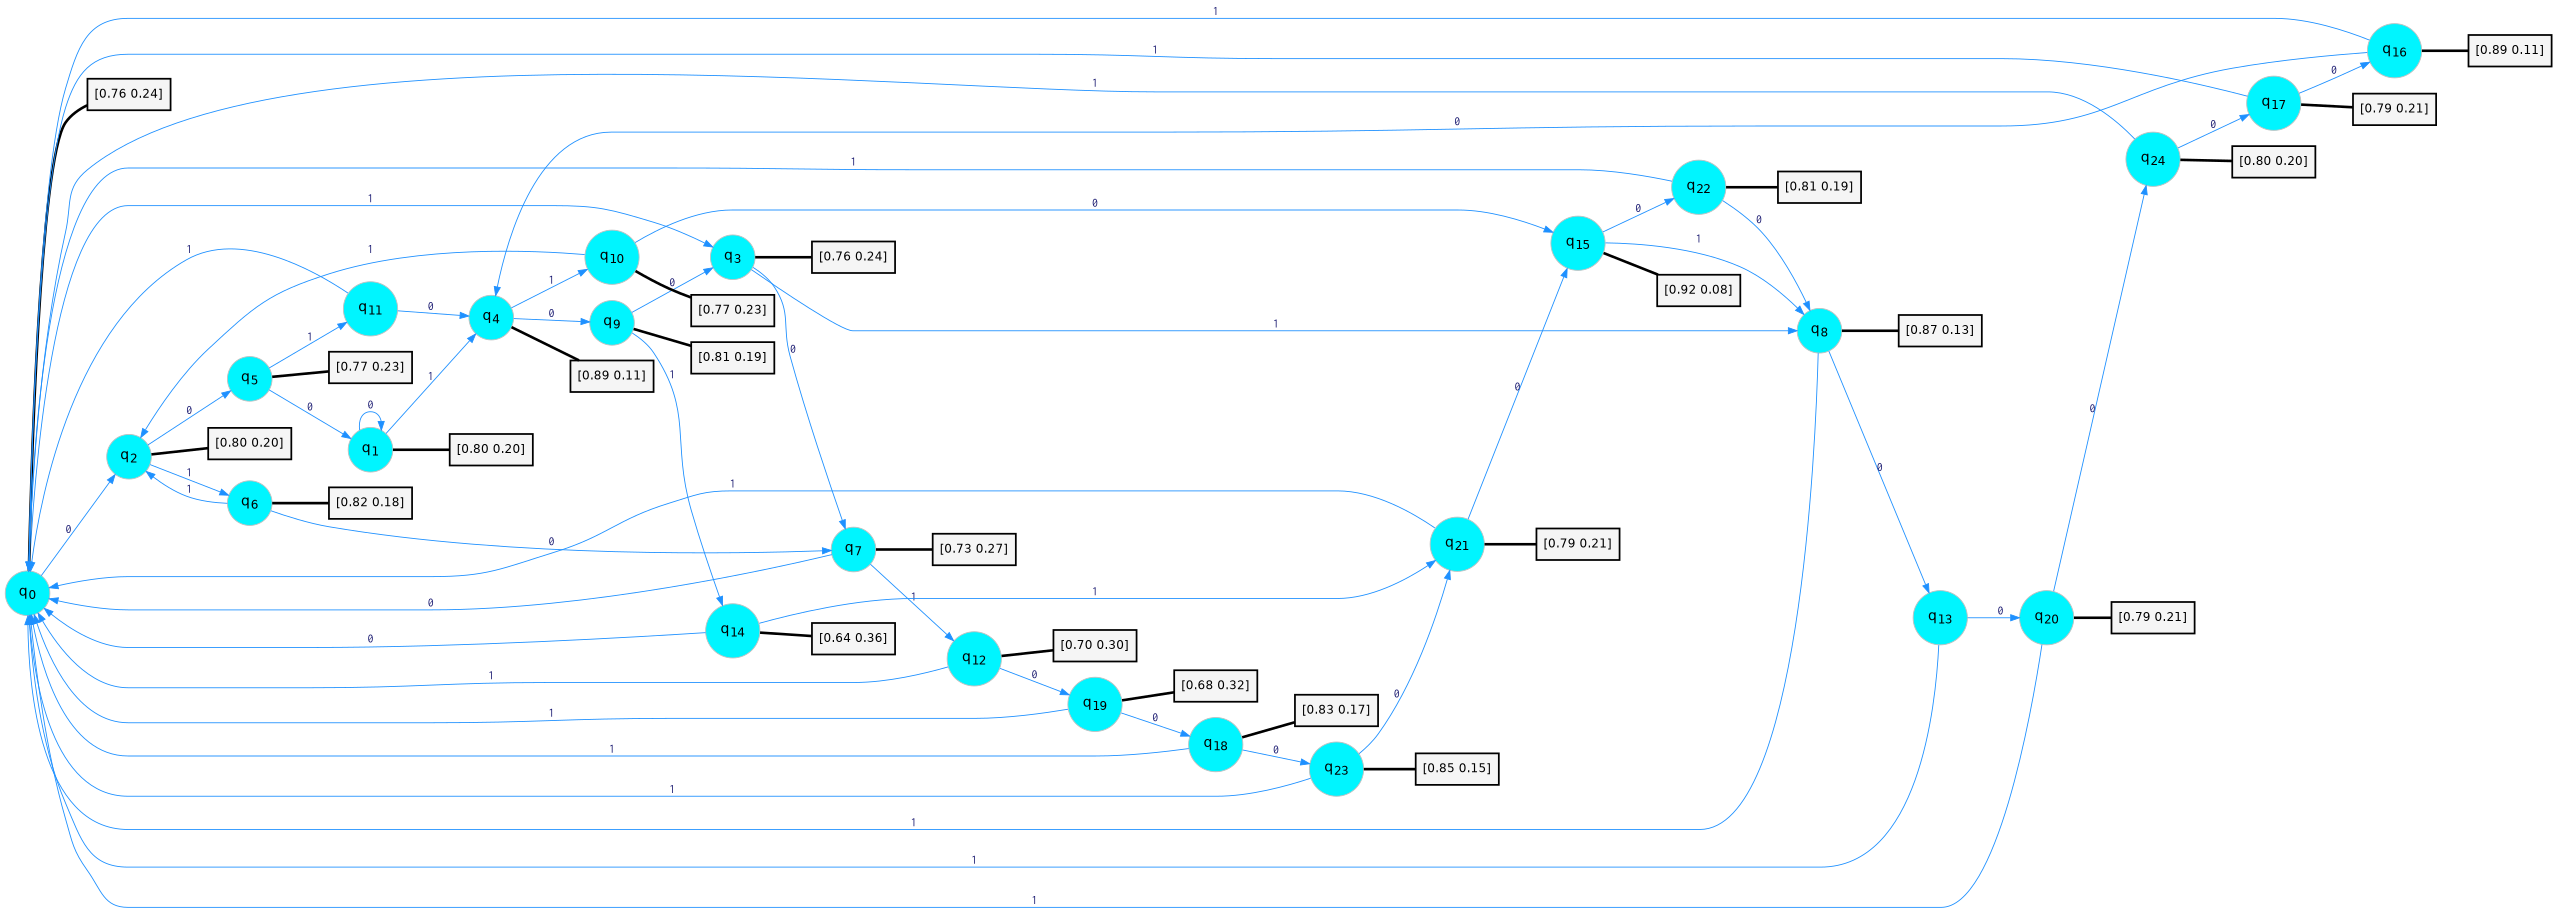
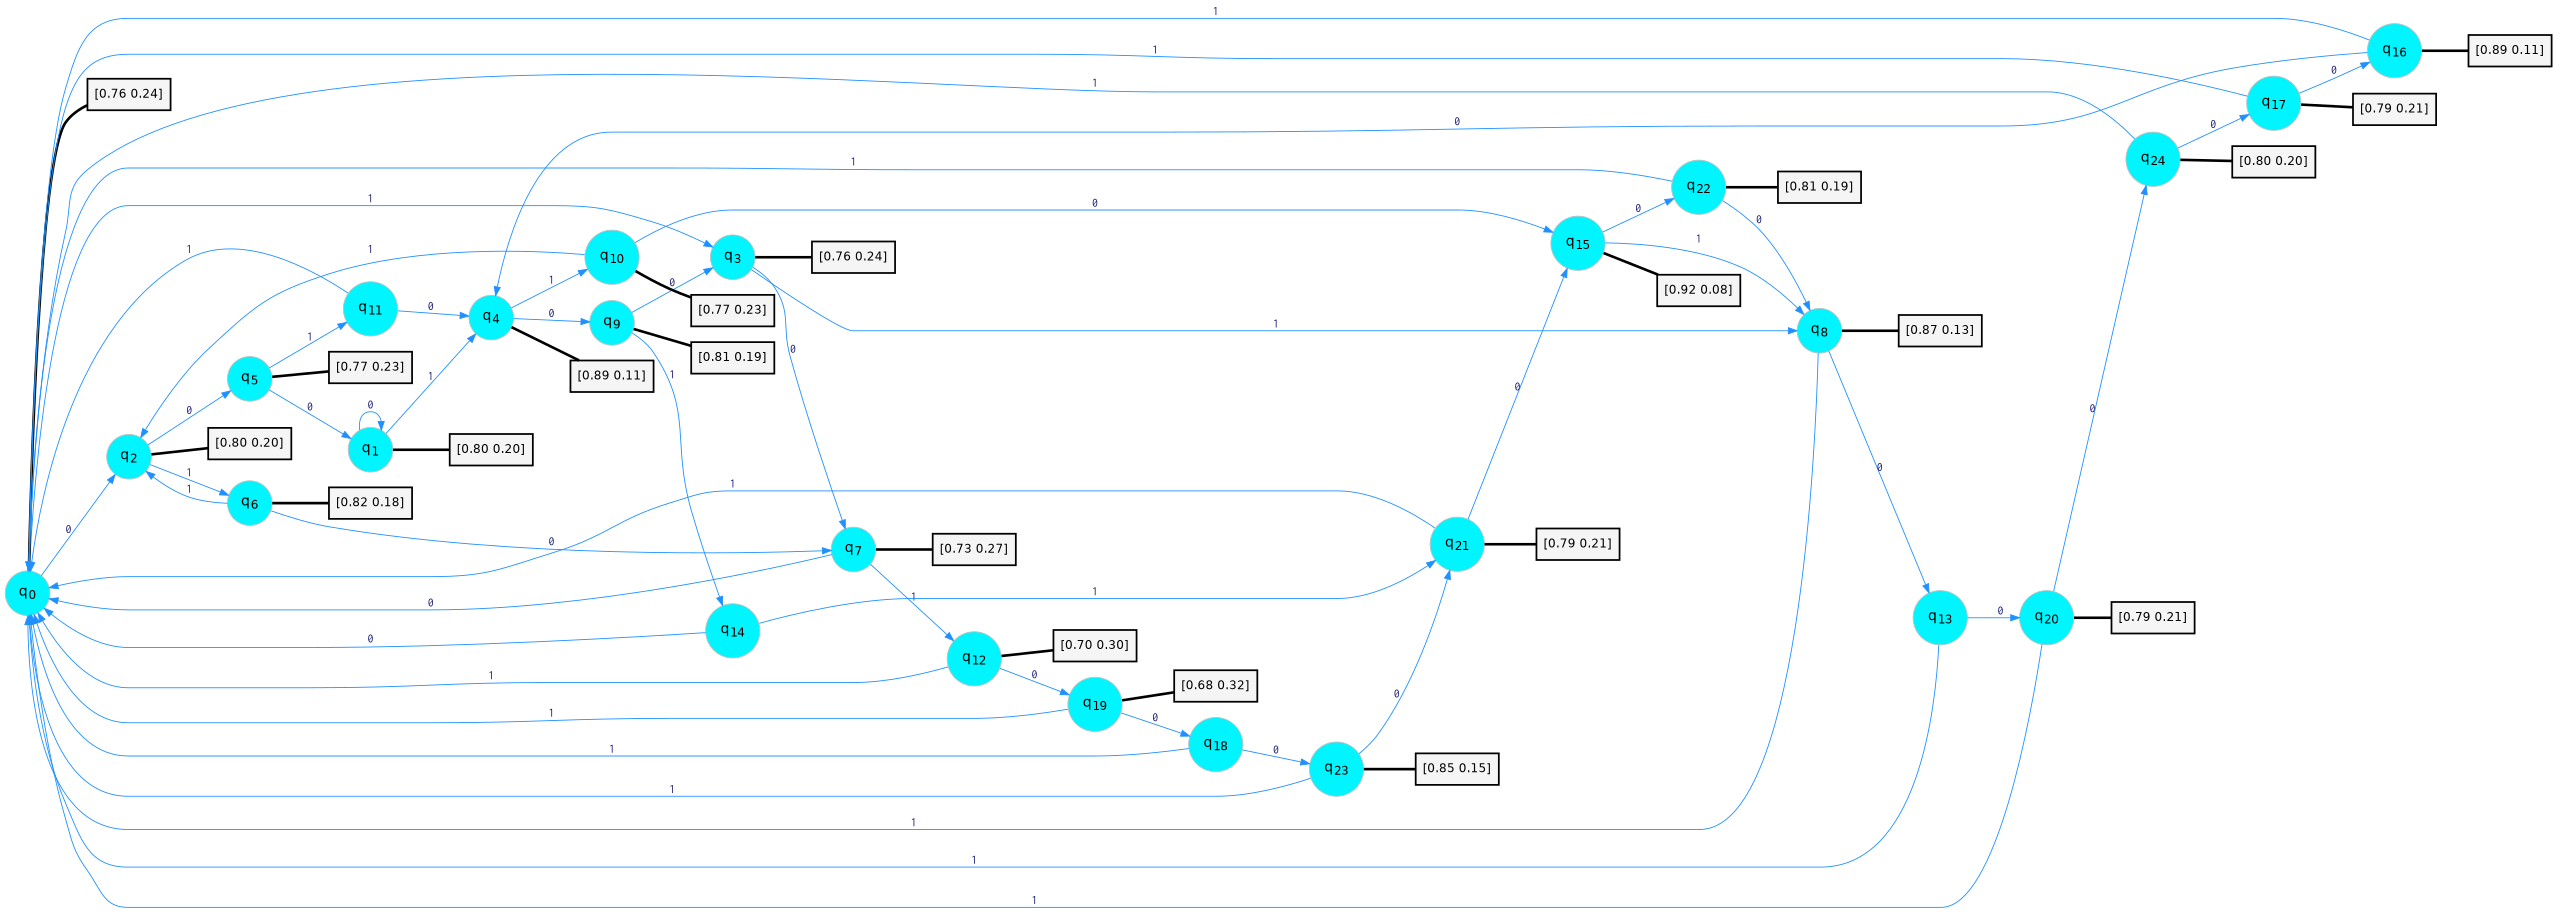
node "[0.64 0.36]": removed
node "[0.83 0.17]": removed
